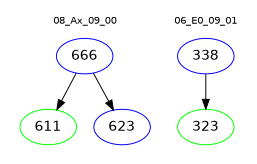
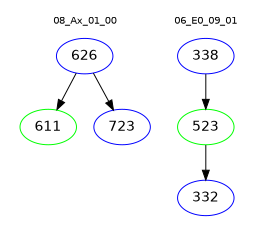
cluster "08_Ax_09_00": label "08_Ax_09_00" -> "08_Ax_01_00"
node "666": label "666" -> "626"
node "623": label "623" -> "723"
node "323": label "323" -> "523"
node "332": added
